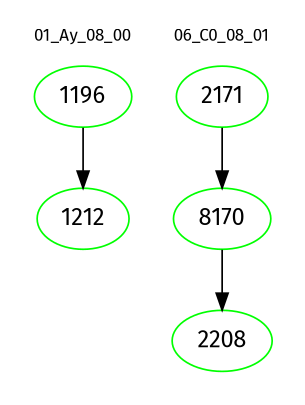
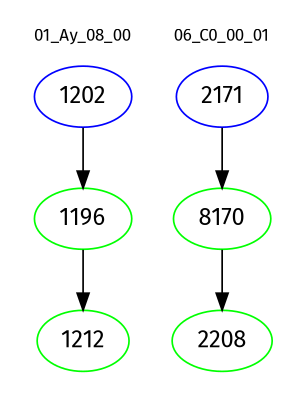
cluster "06_C0_08_01": label "06_C0_08_01" -> "06_C0_00_01"
node "1202": added
node "2171": color green -> blue
